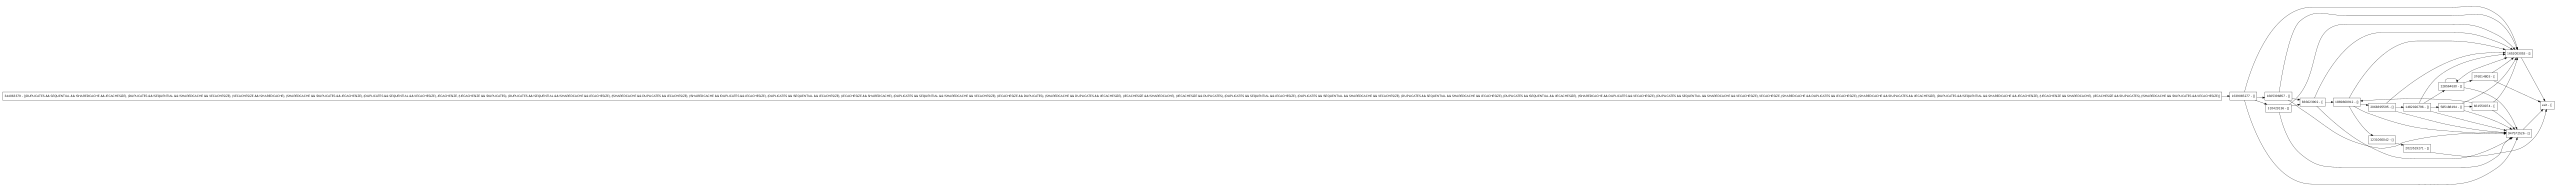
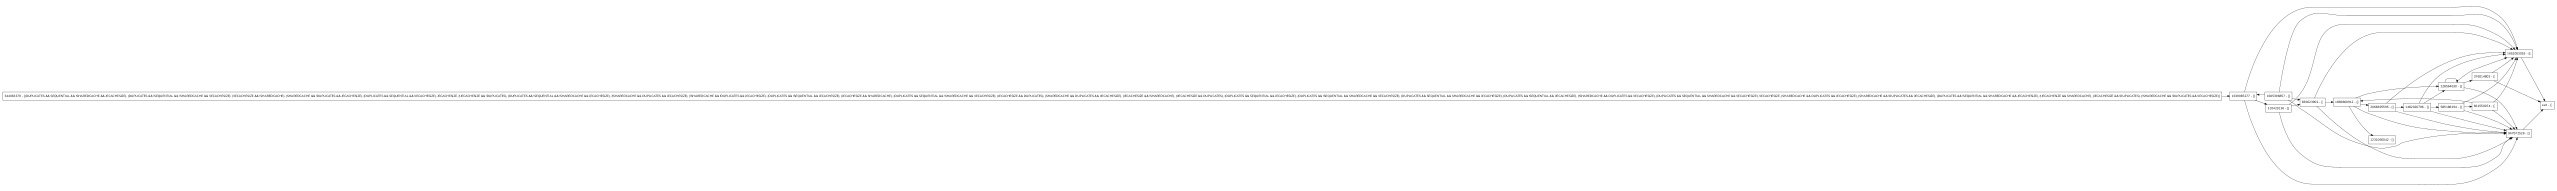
edge "1869860912 - []" -> "1652003053 - []": now "1869860912 - []" -> "228564630 - []"
edge "1639065277 - []" -> "1605396857 - []": reversed
node "2023519271 - []": removed
